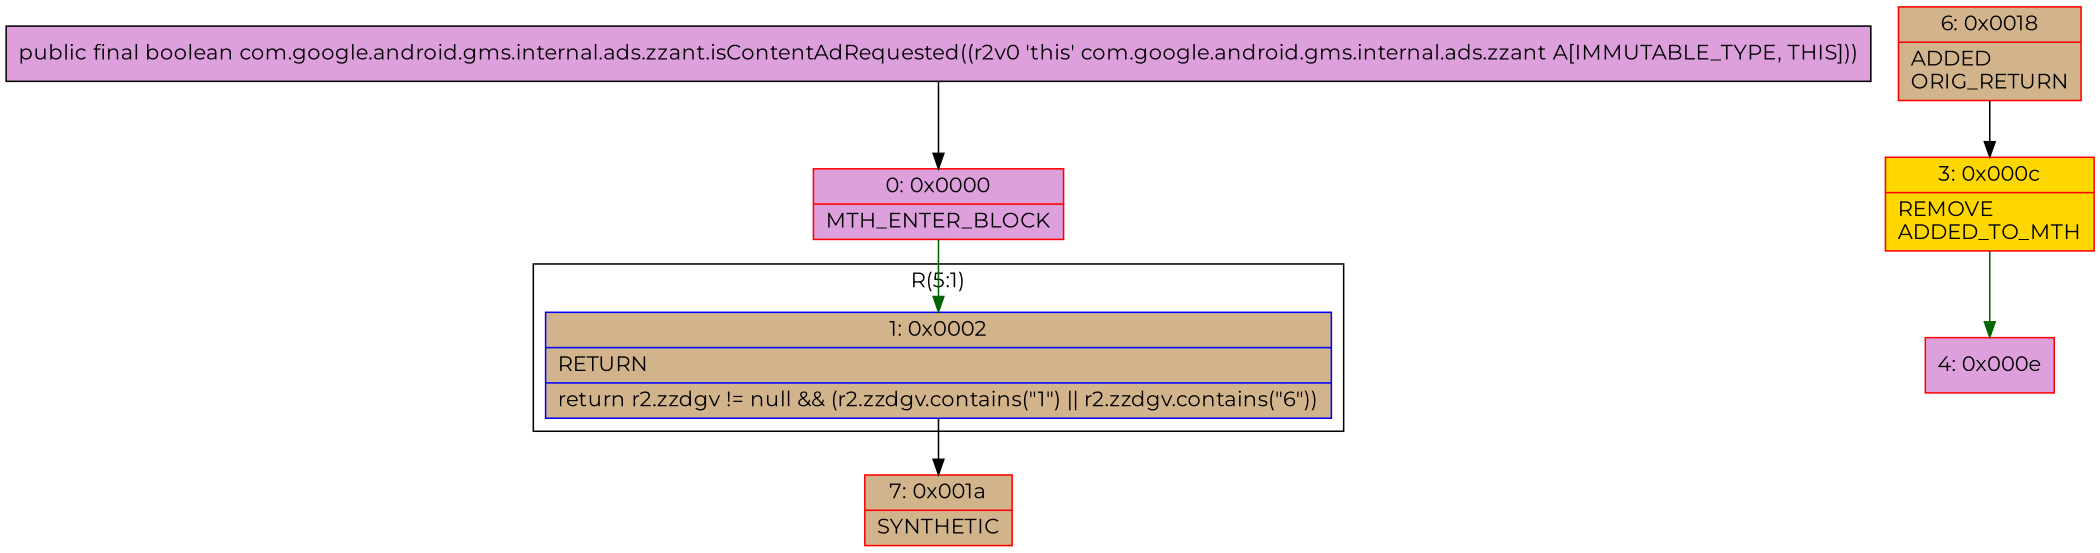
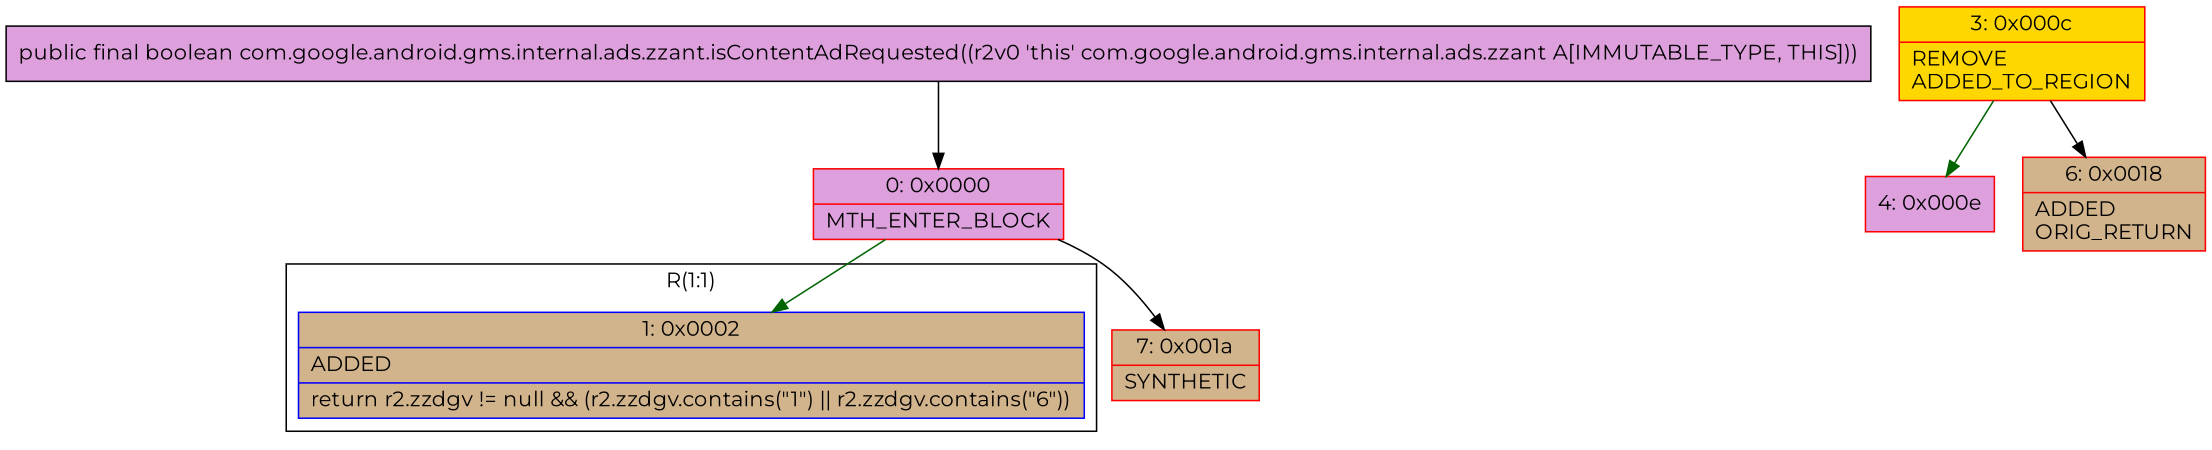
edge "6: 0x0018" -> "3: 0x000c": reversed
node "3: 0x000c": text "ADDED_TO_MTH" -> "ADDED_TO_REGION"
cluster "R(5:1)": label "R(5:1)" -> "R(1:1)"
node "1: 0x0002": text "RETURN" -> "ADDED"
edge "1: 0x0002" -> "7: 0x001a": now "0: 0x0000" -> "7: 0x001a"
